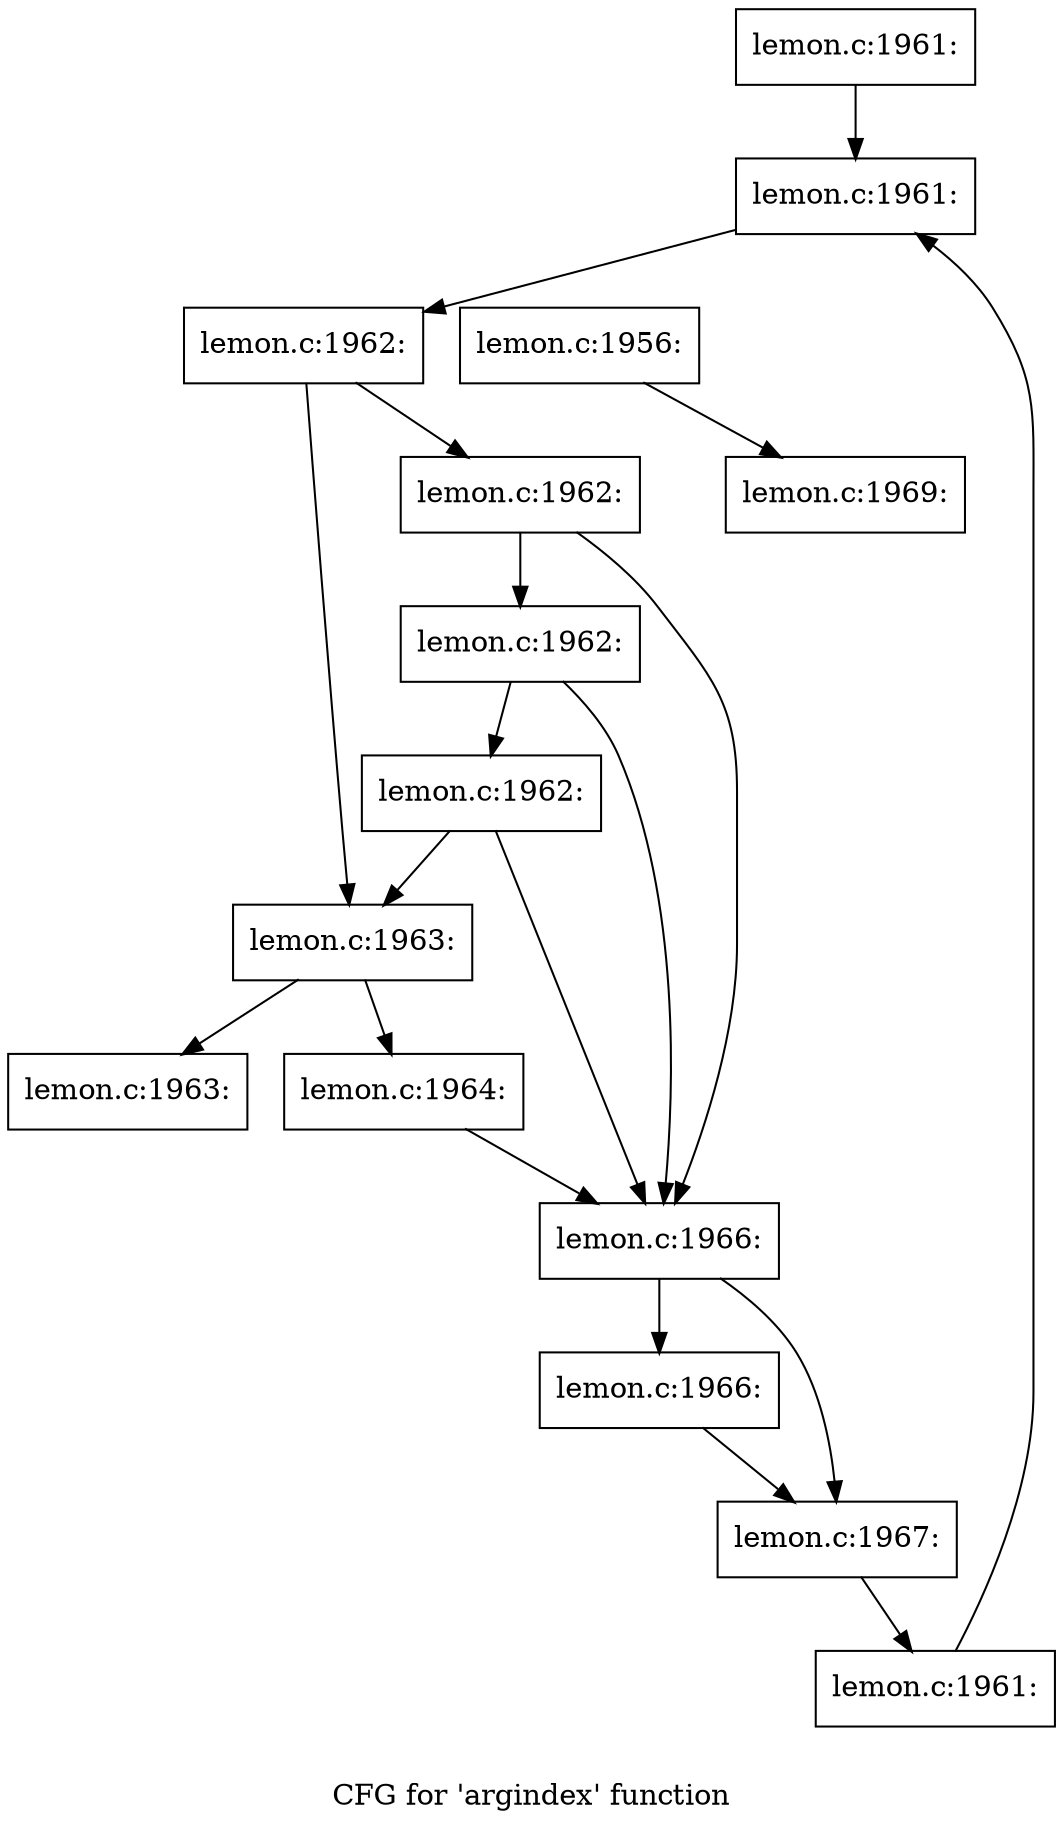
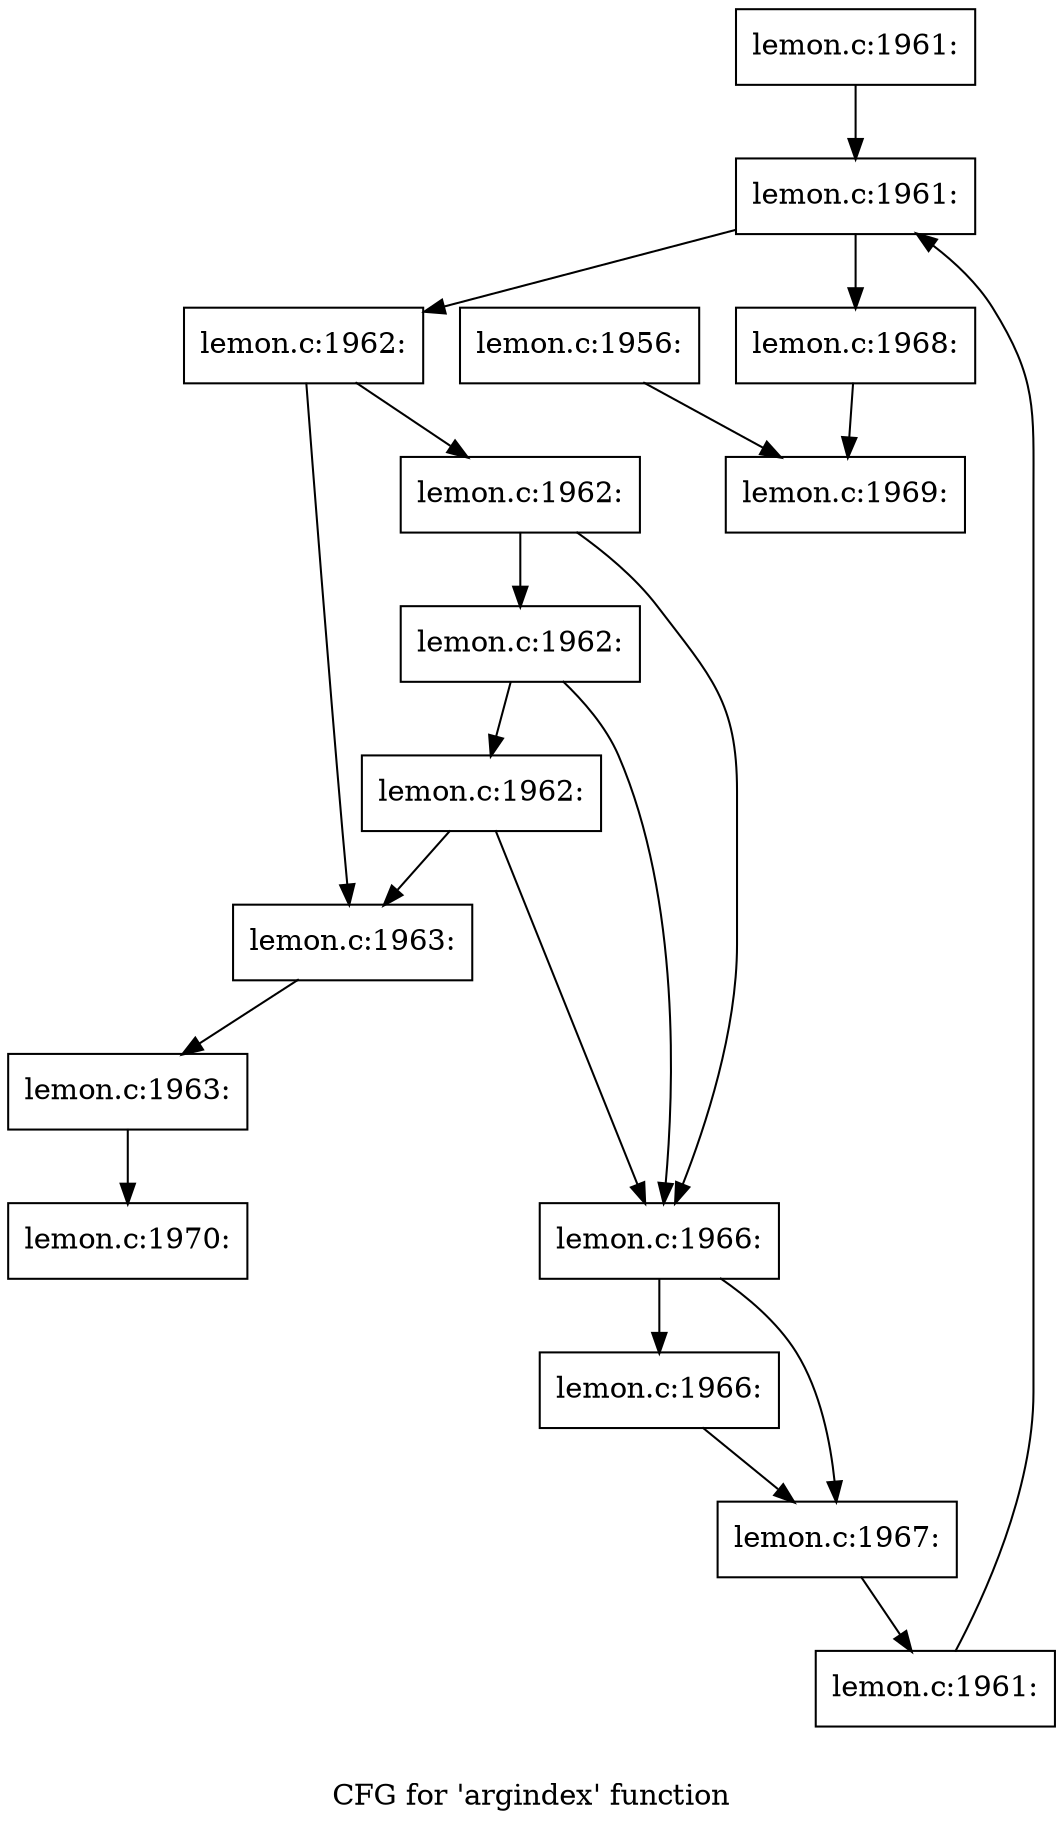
node "lemon.c:1968:": added
node "lemon.c:1964:": removed
node "lemon.c:1970:": added
